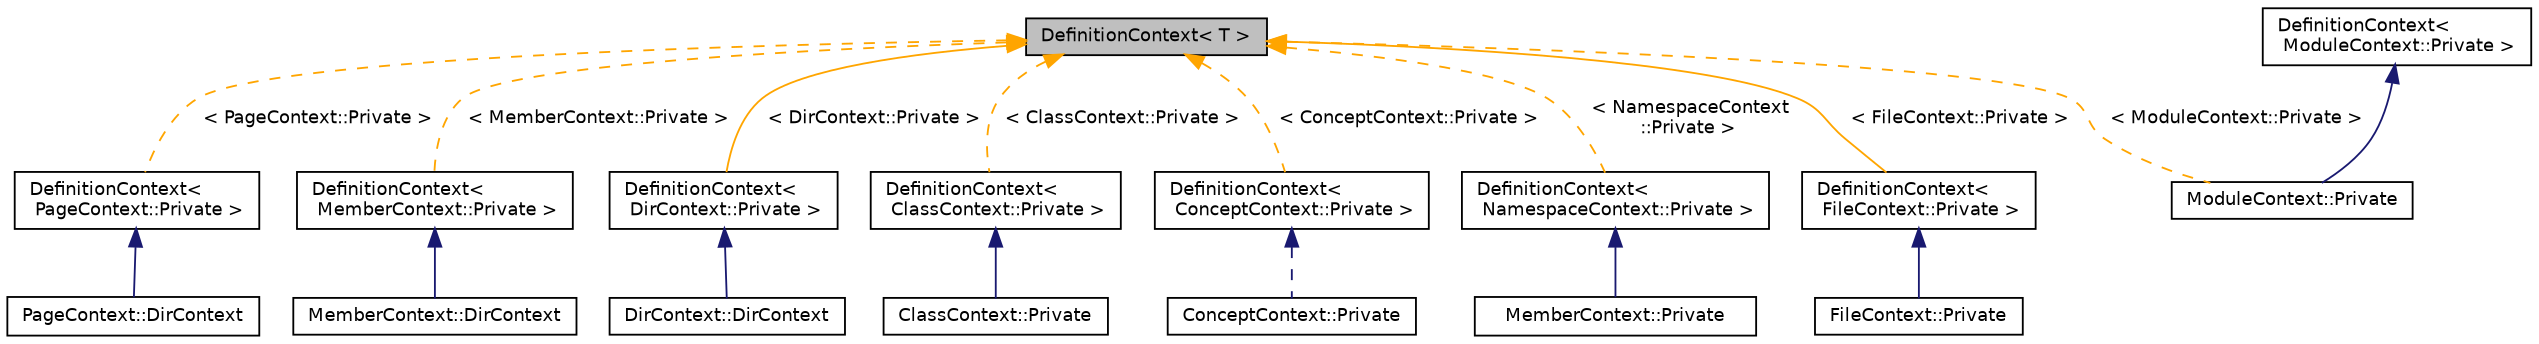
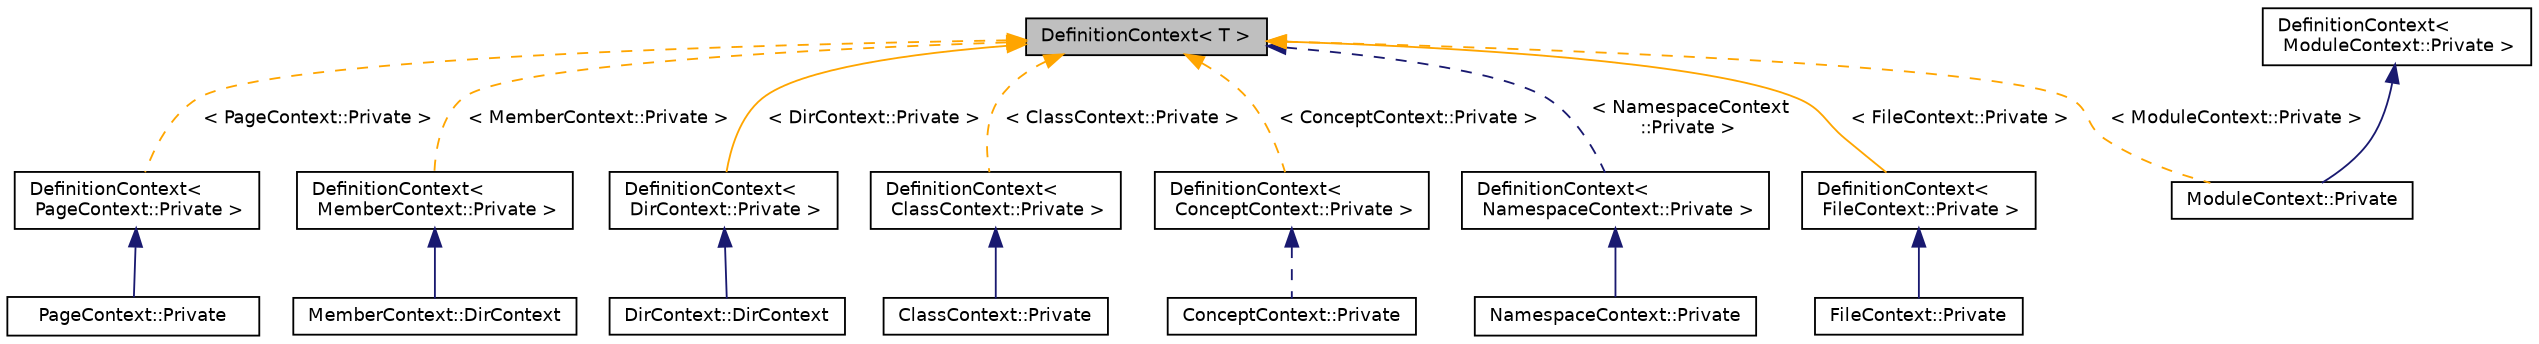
edge "DefinitionContext< NamespaceContext::Private >" -> "DefinitionContext< T >": color orange -> midnightblue
node "PageContext::DirContext": label "PageContext::DirContext" -> "PageContext::Private"
node "MemberContext::Private": label "MemberContext::Private" -> "NamespaceContext::Private"
